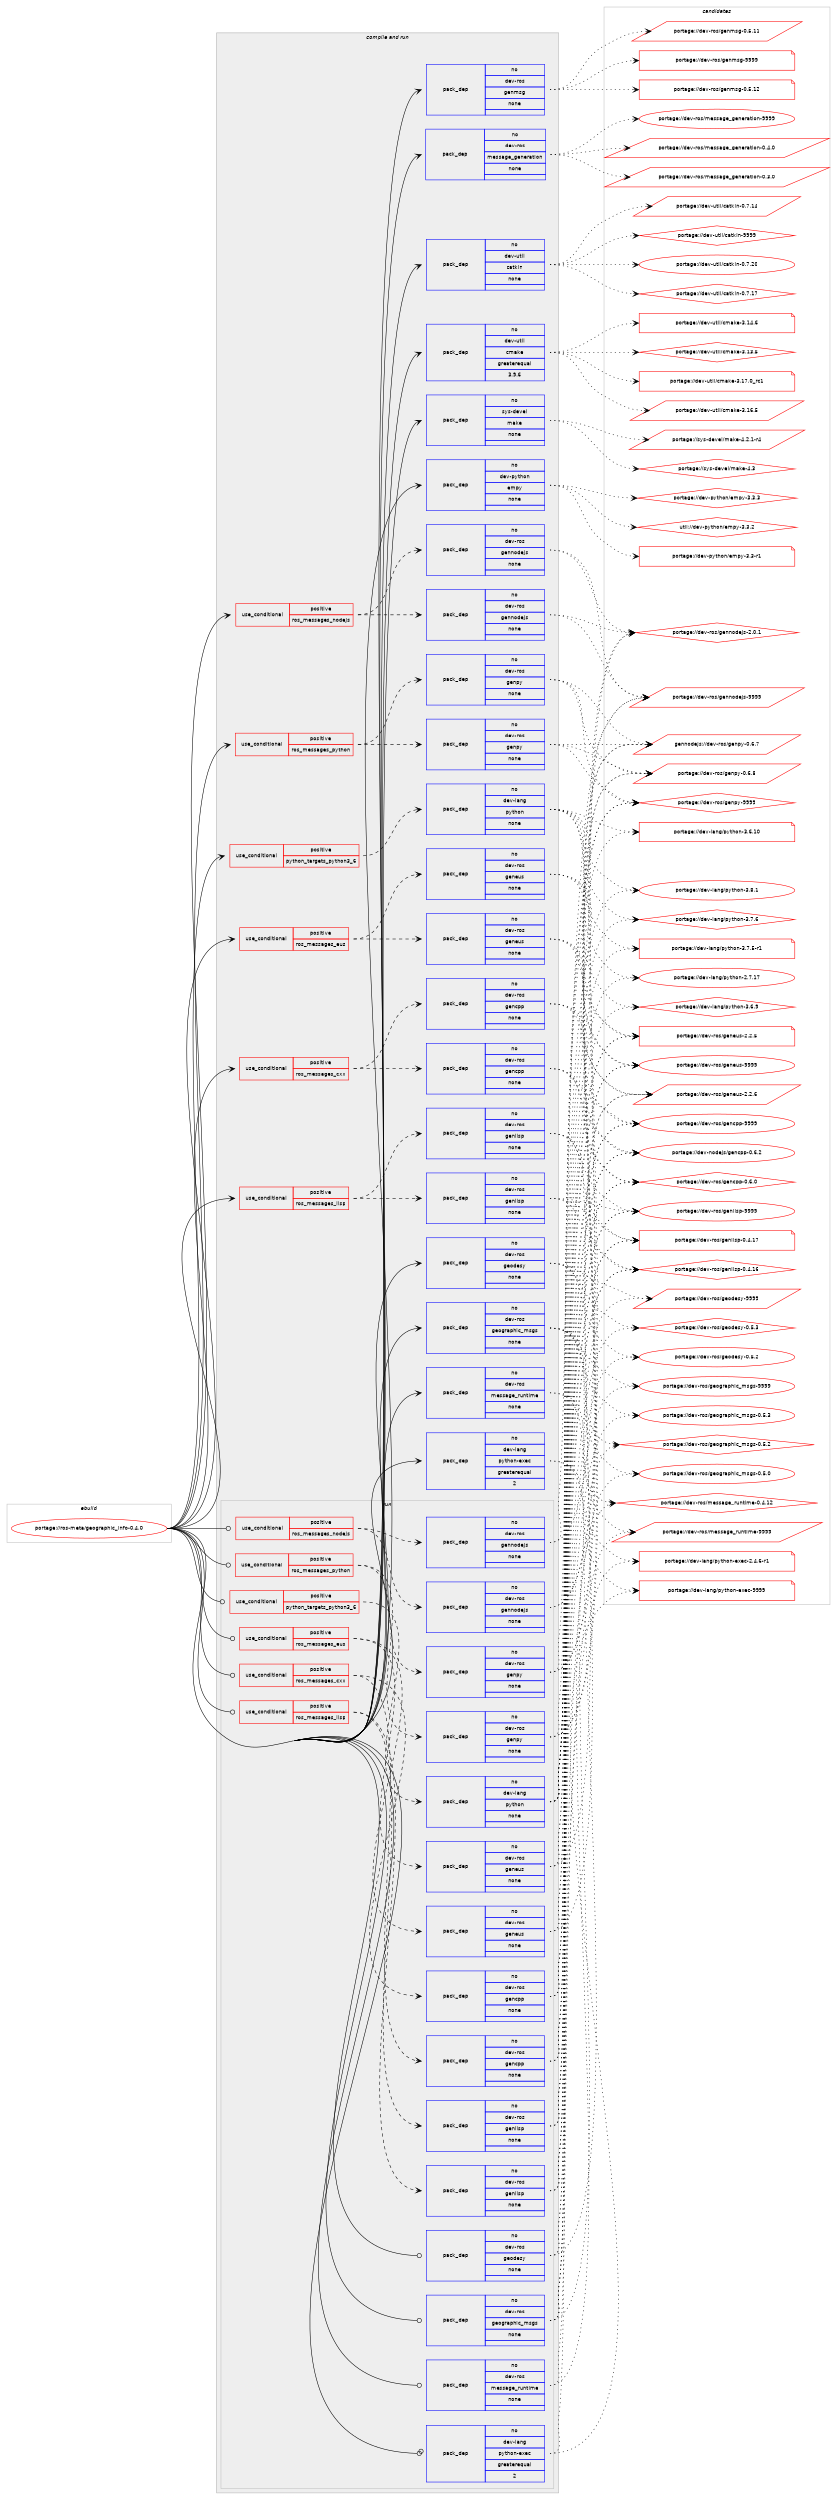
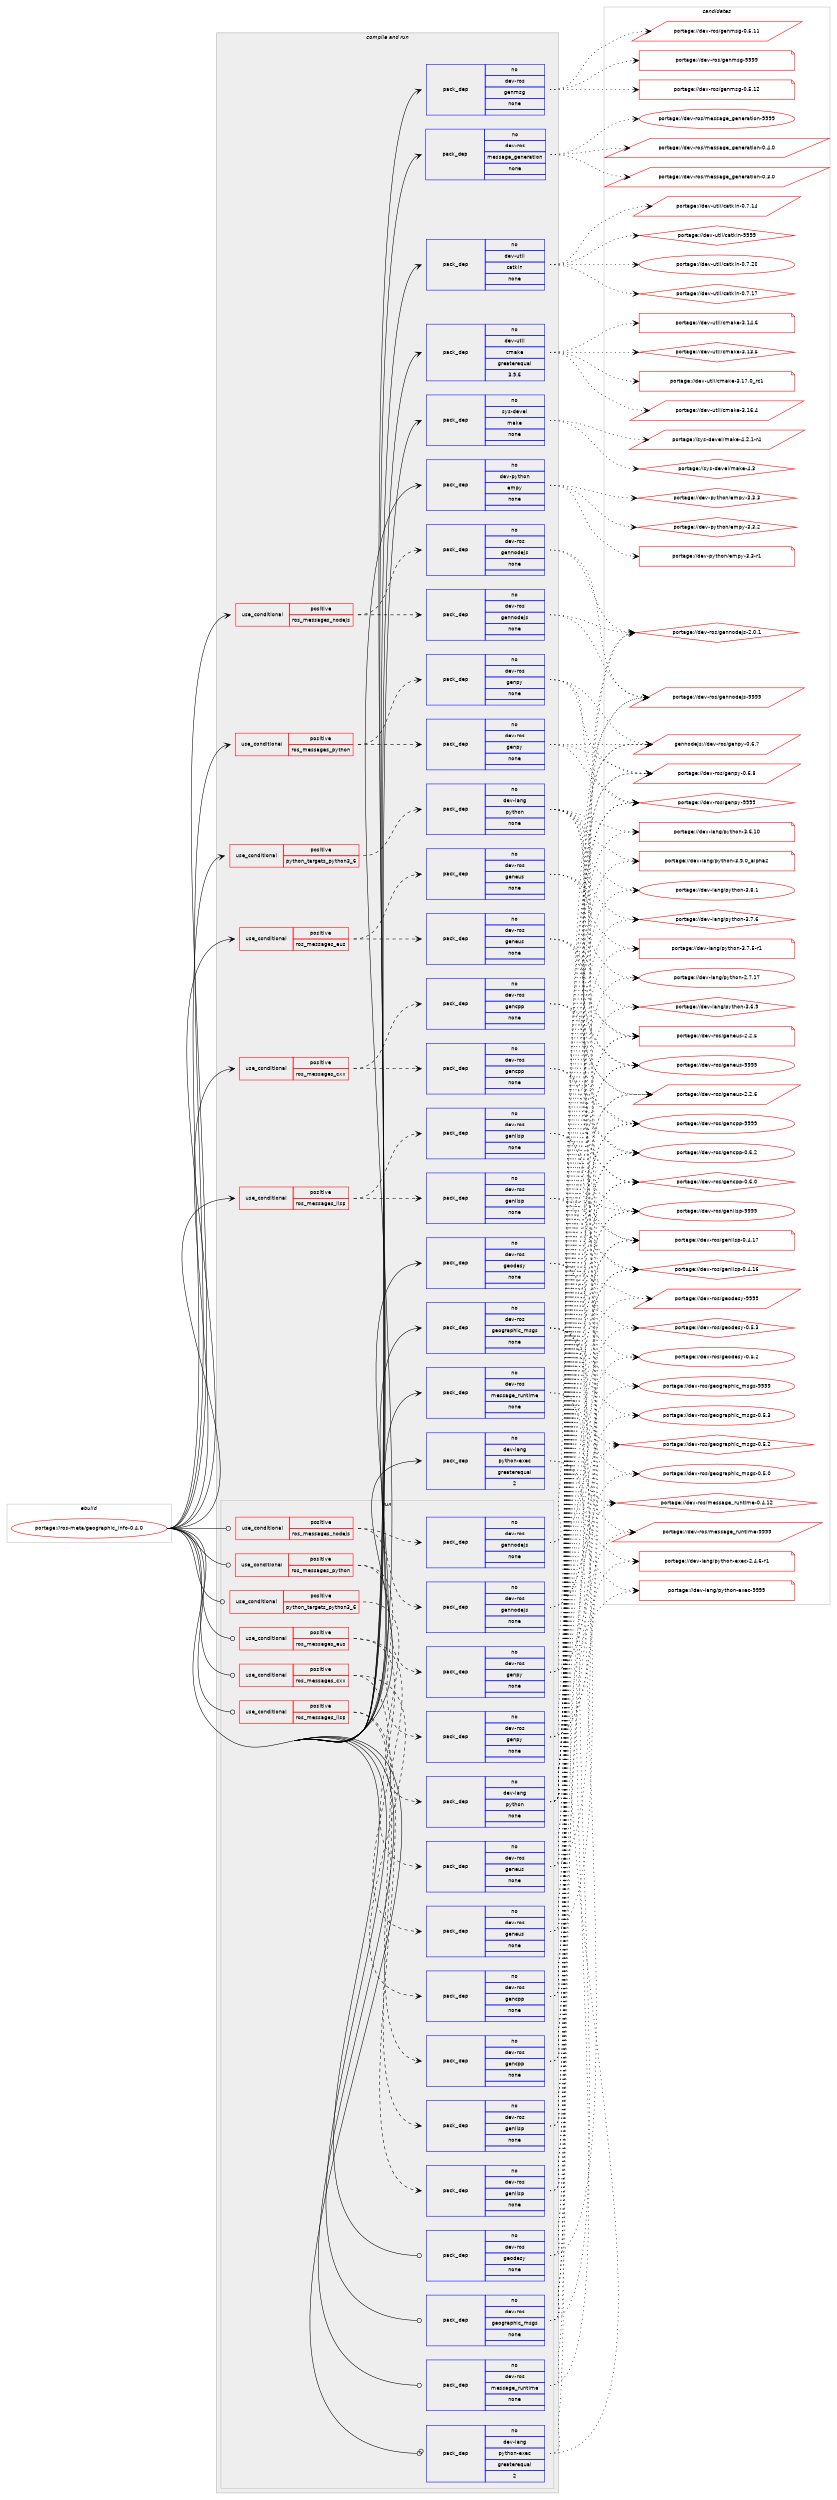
node "portage://dev-util/cmake-3.16.5": label "portage://dev-util/cmake-3.16.5" -> "portage://dev-util/cmake-3.16.4"
node "util://dev-python/empy-3.3.2": label "util://dev-python/empy-3.3.2" -> "portage://dev-python/empy-3.3.2"
node "portage://dev-lang/python-3.9.0_alpha2": added
node "portage://dev-nodejs/gencpp-0.6.2": label "portage://dev-nodejs/gencpp-0.6.2" -> "portage://dev-ros/gencpp-0.6.2"
